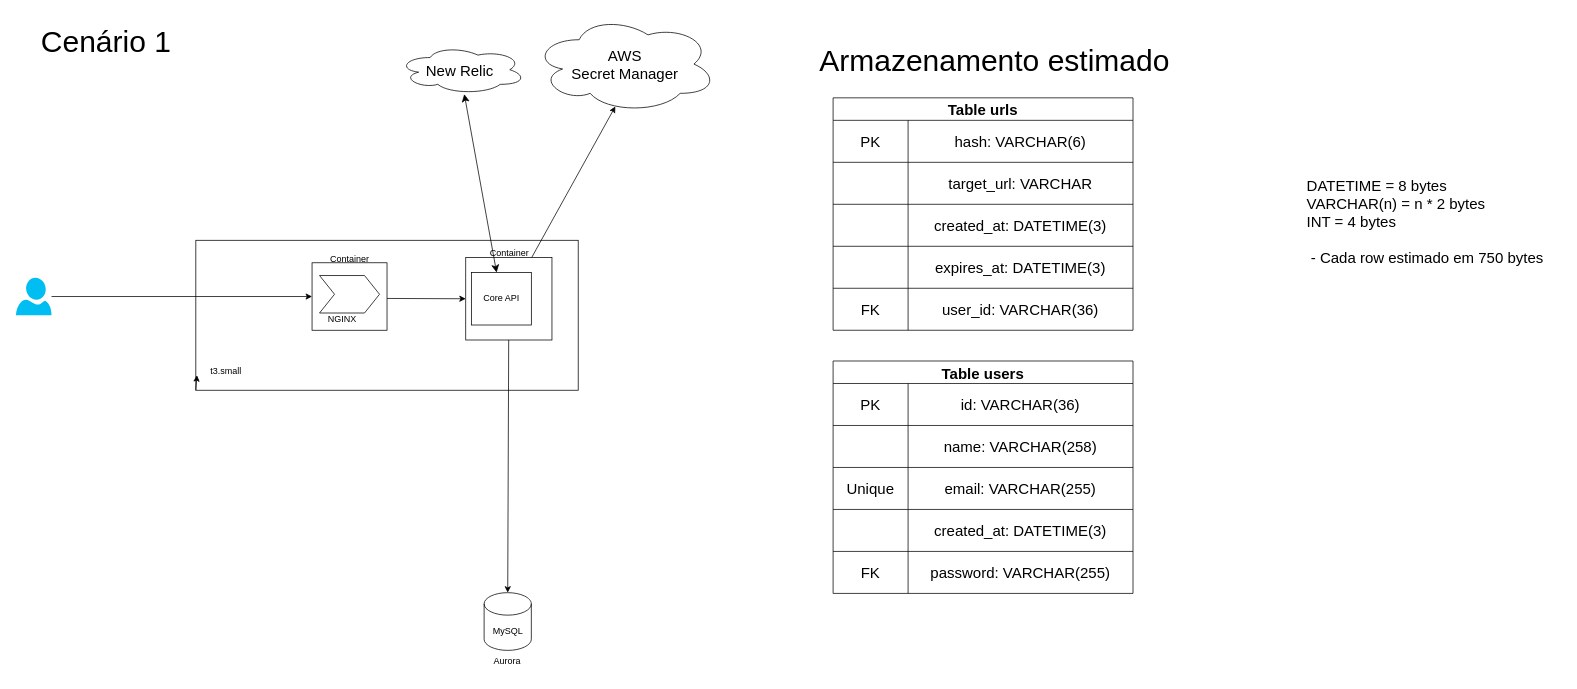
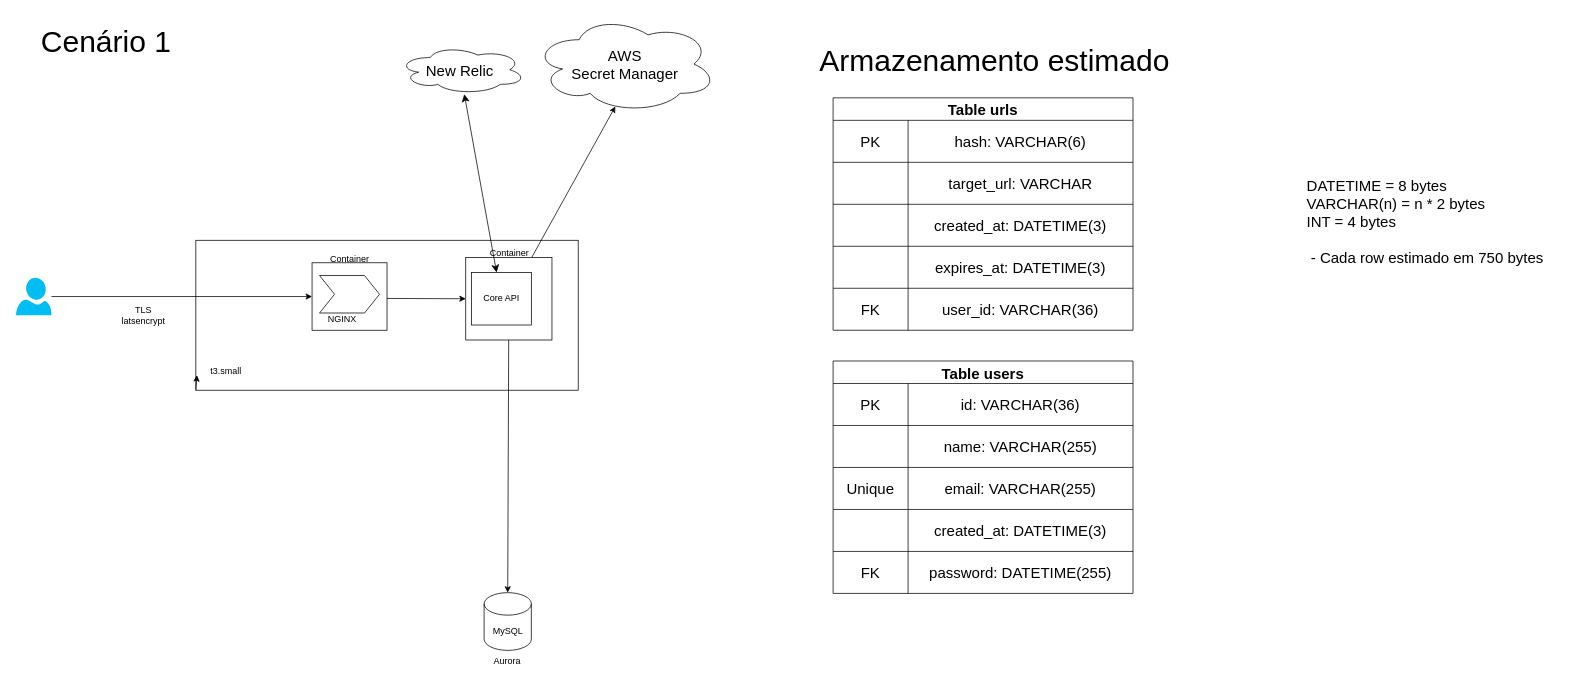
node "TLS latsencrypt": added
node "name: VARCHAR(258)": label "name: VARCHAR(258)" -> "name: VARCHAR(255)"
node "password: VARCHAR(255)": label "password: VARCHAR(255)" -> "password: DATETIME(255)"
